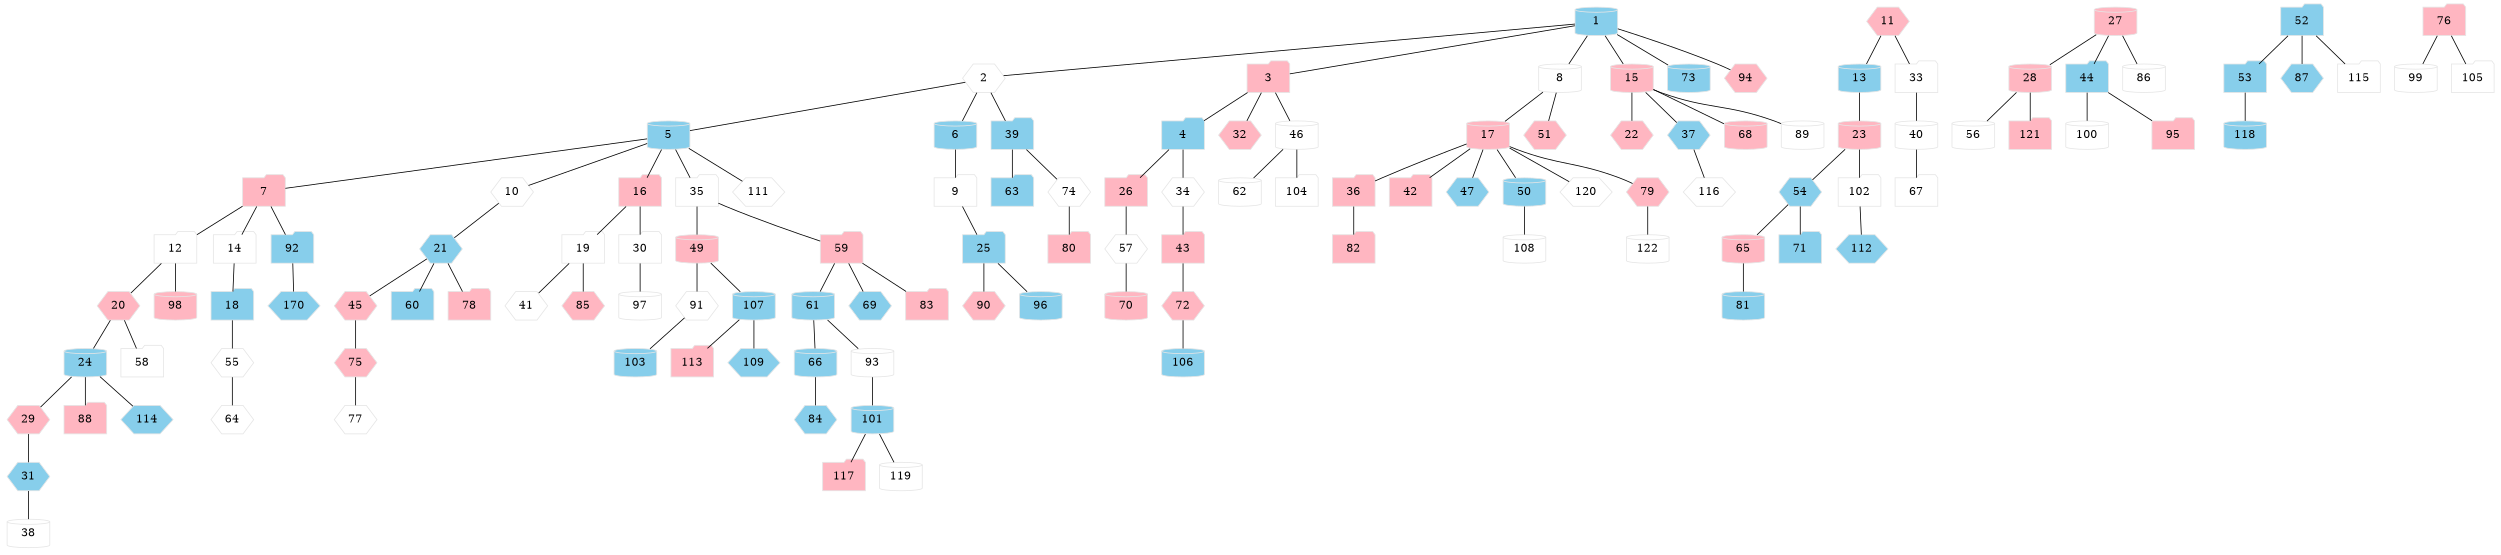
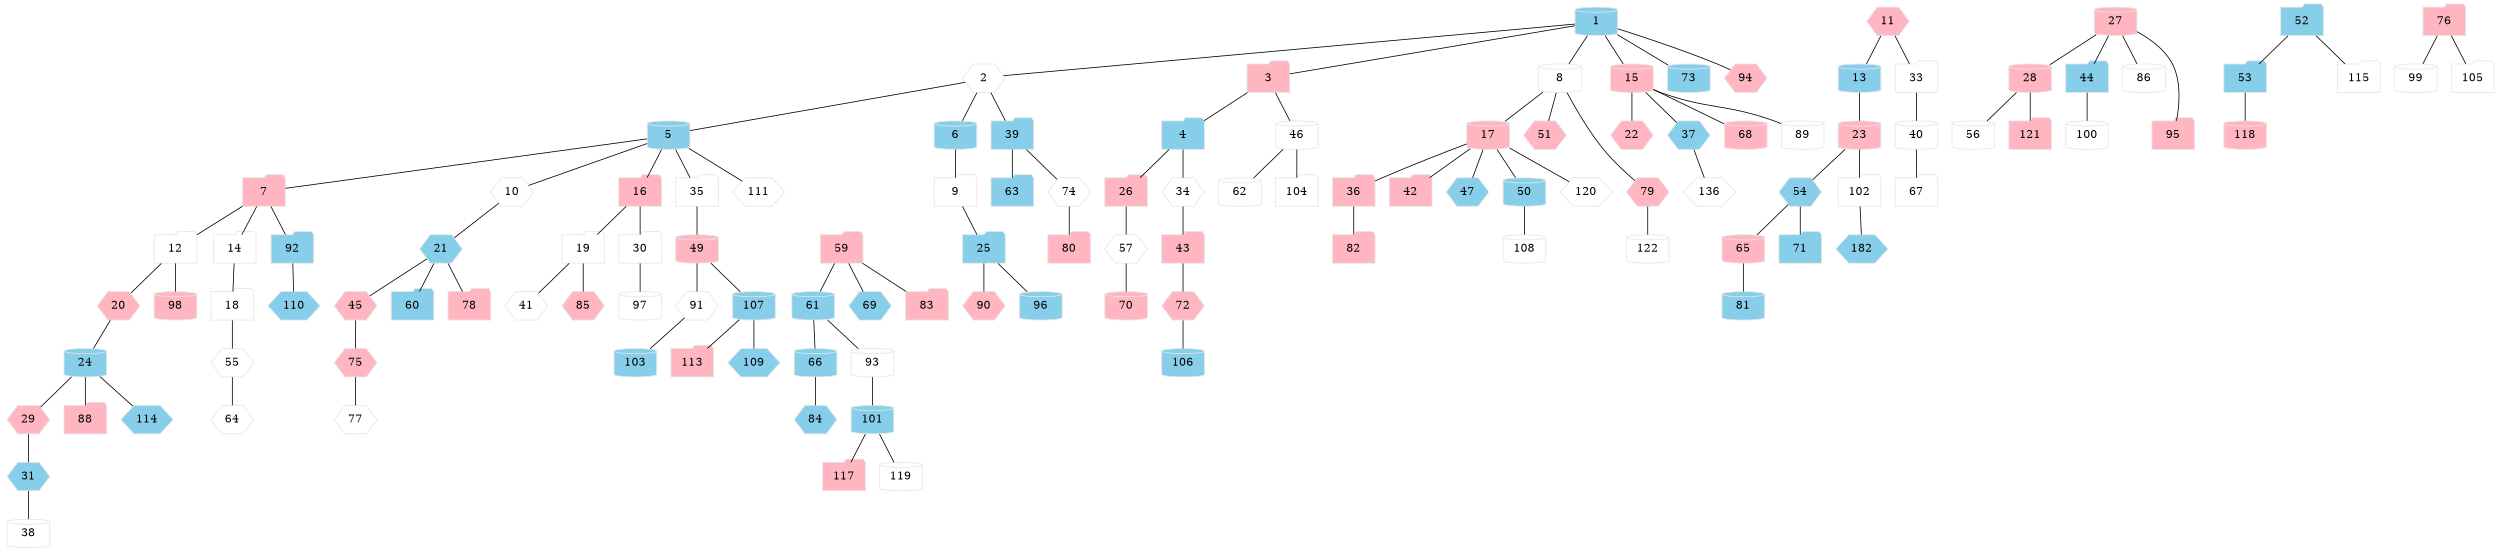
node "87": removed
edge "44" -- "95": now "27" -- "95"
node "32": removed
node "118": fillcolor skyblue -> lightpink
edge "17" -- "79": now "8" -- "79"
node "116": label "116" -> "136"
edge "35" -- "59": removed
node "112": label "112" -> "182"
node "18": fillcolor skyblue -> white
node "170": label "170" -> "110"
node "58": removed
